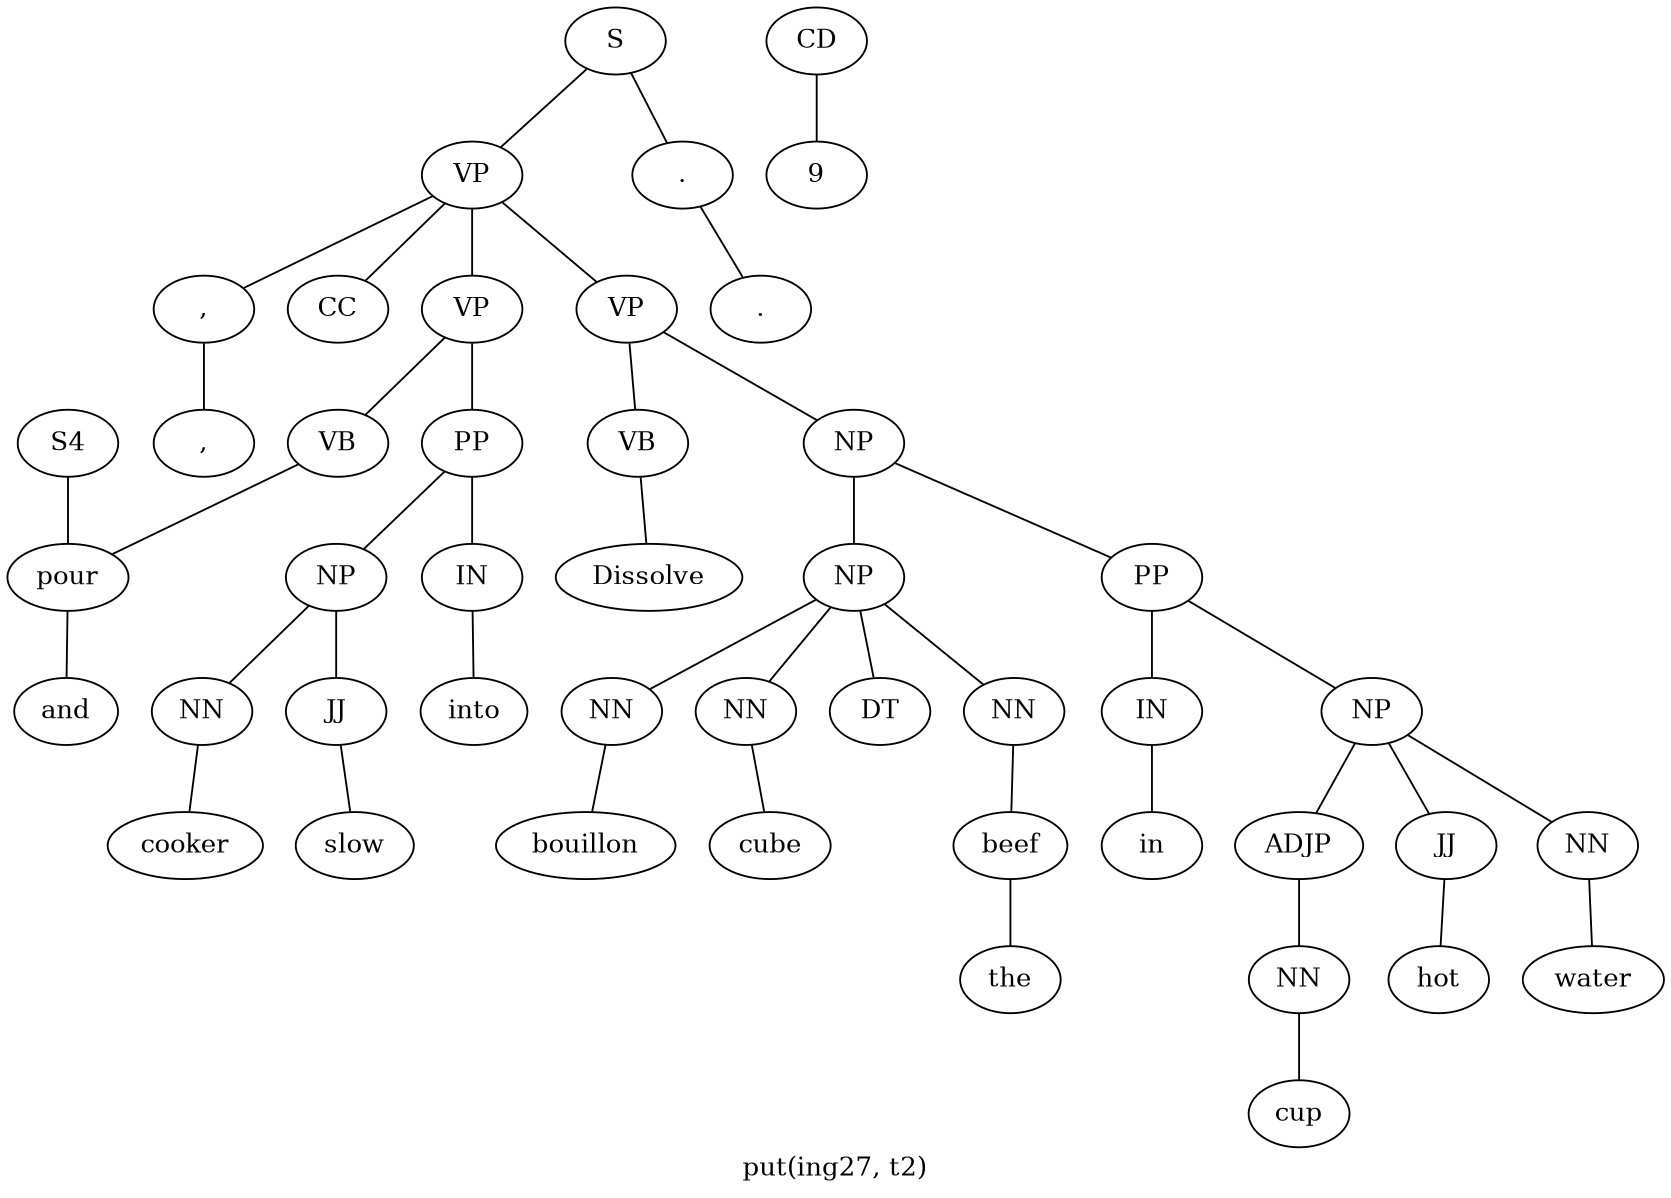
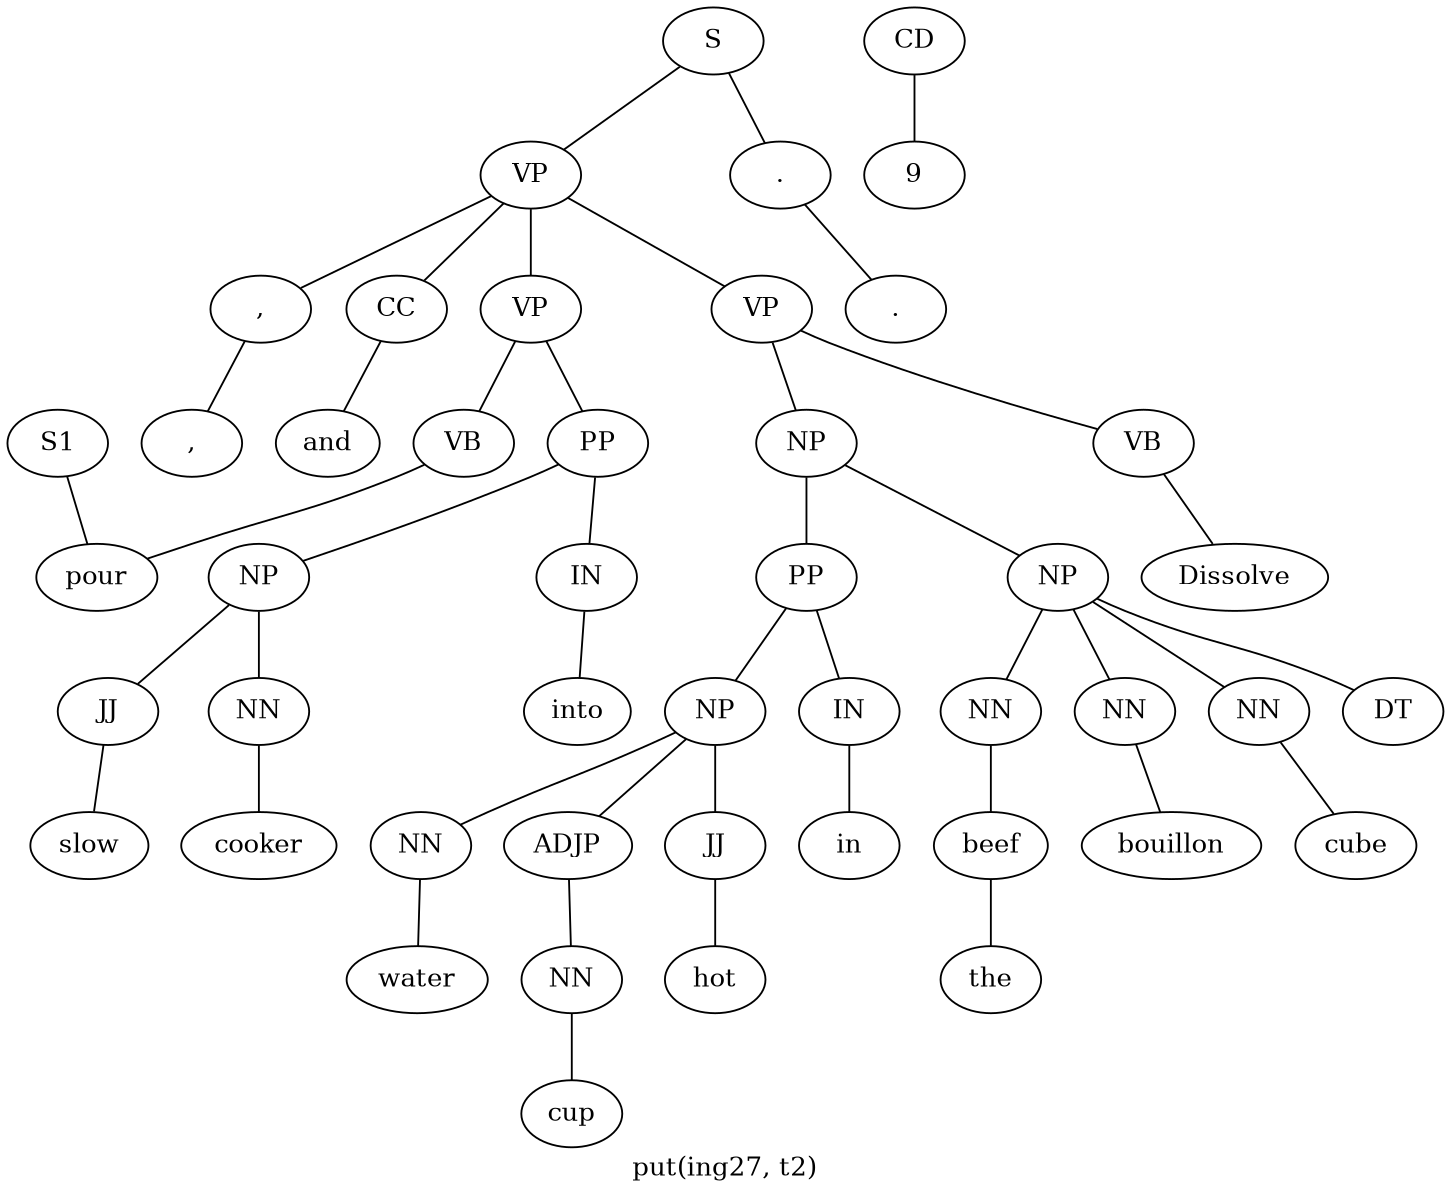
node "S4": label "S4" -> "S1"
edge "pour" -- "and": now "CC" -- "and"
